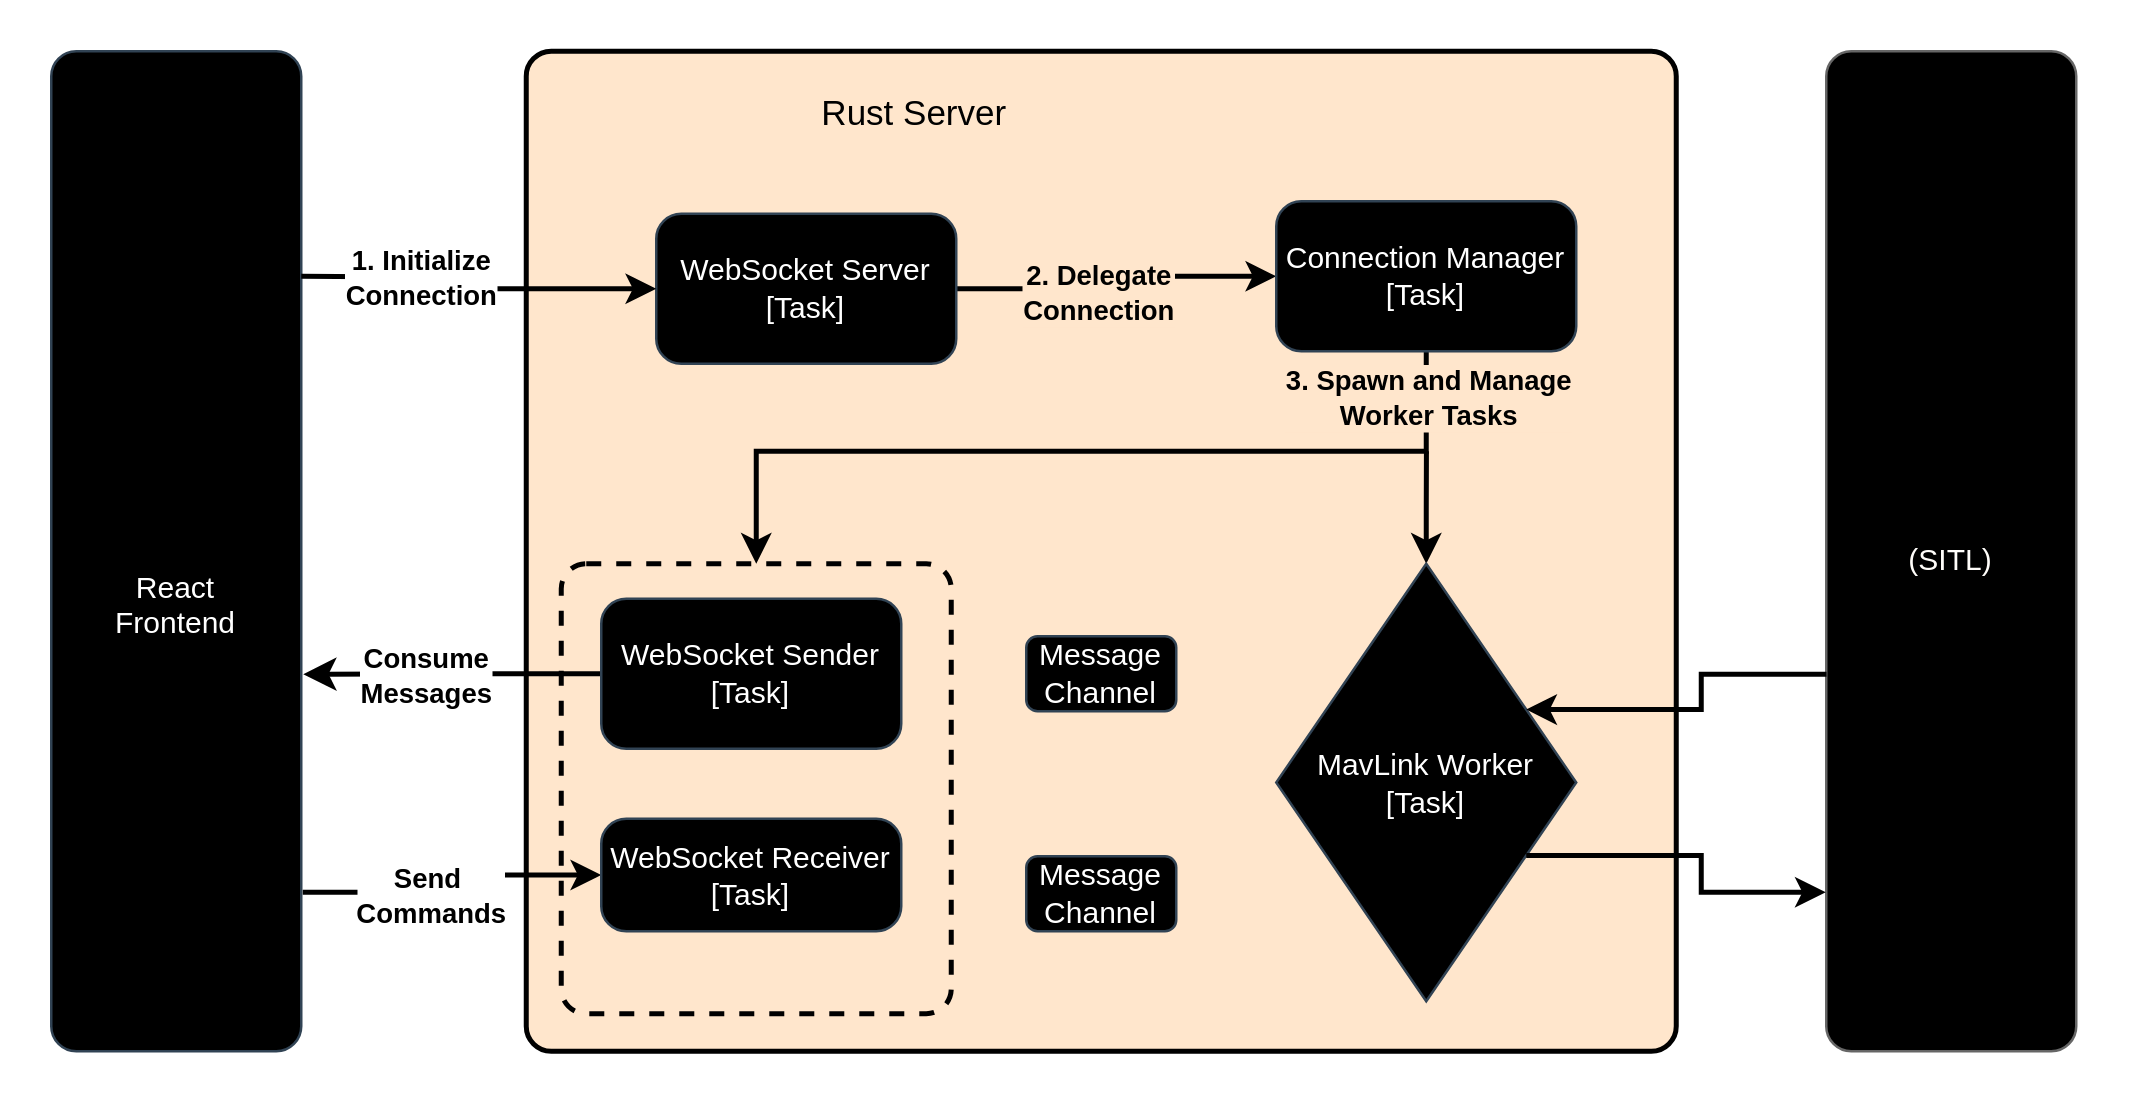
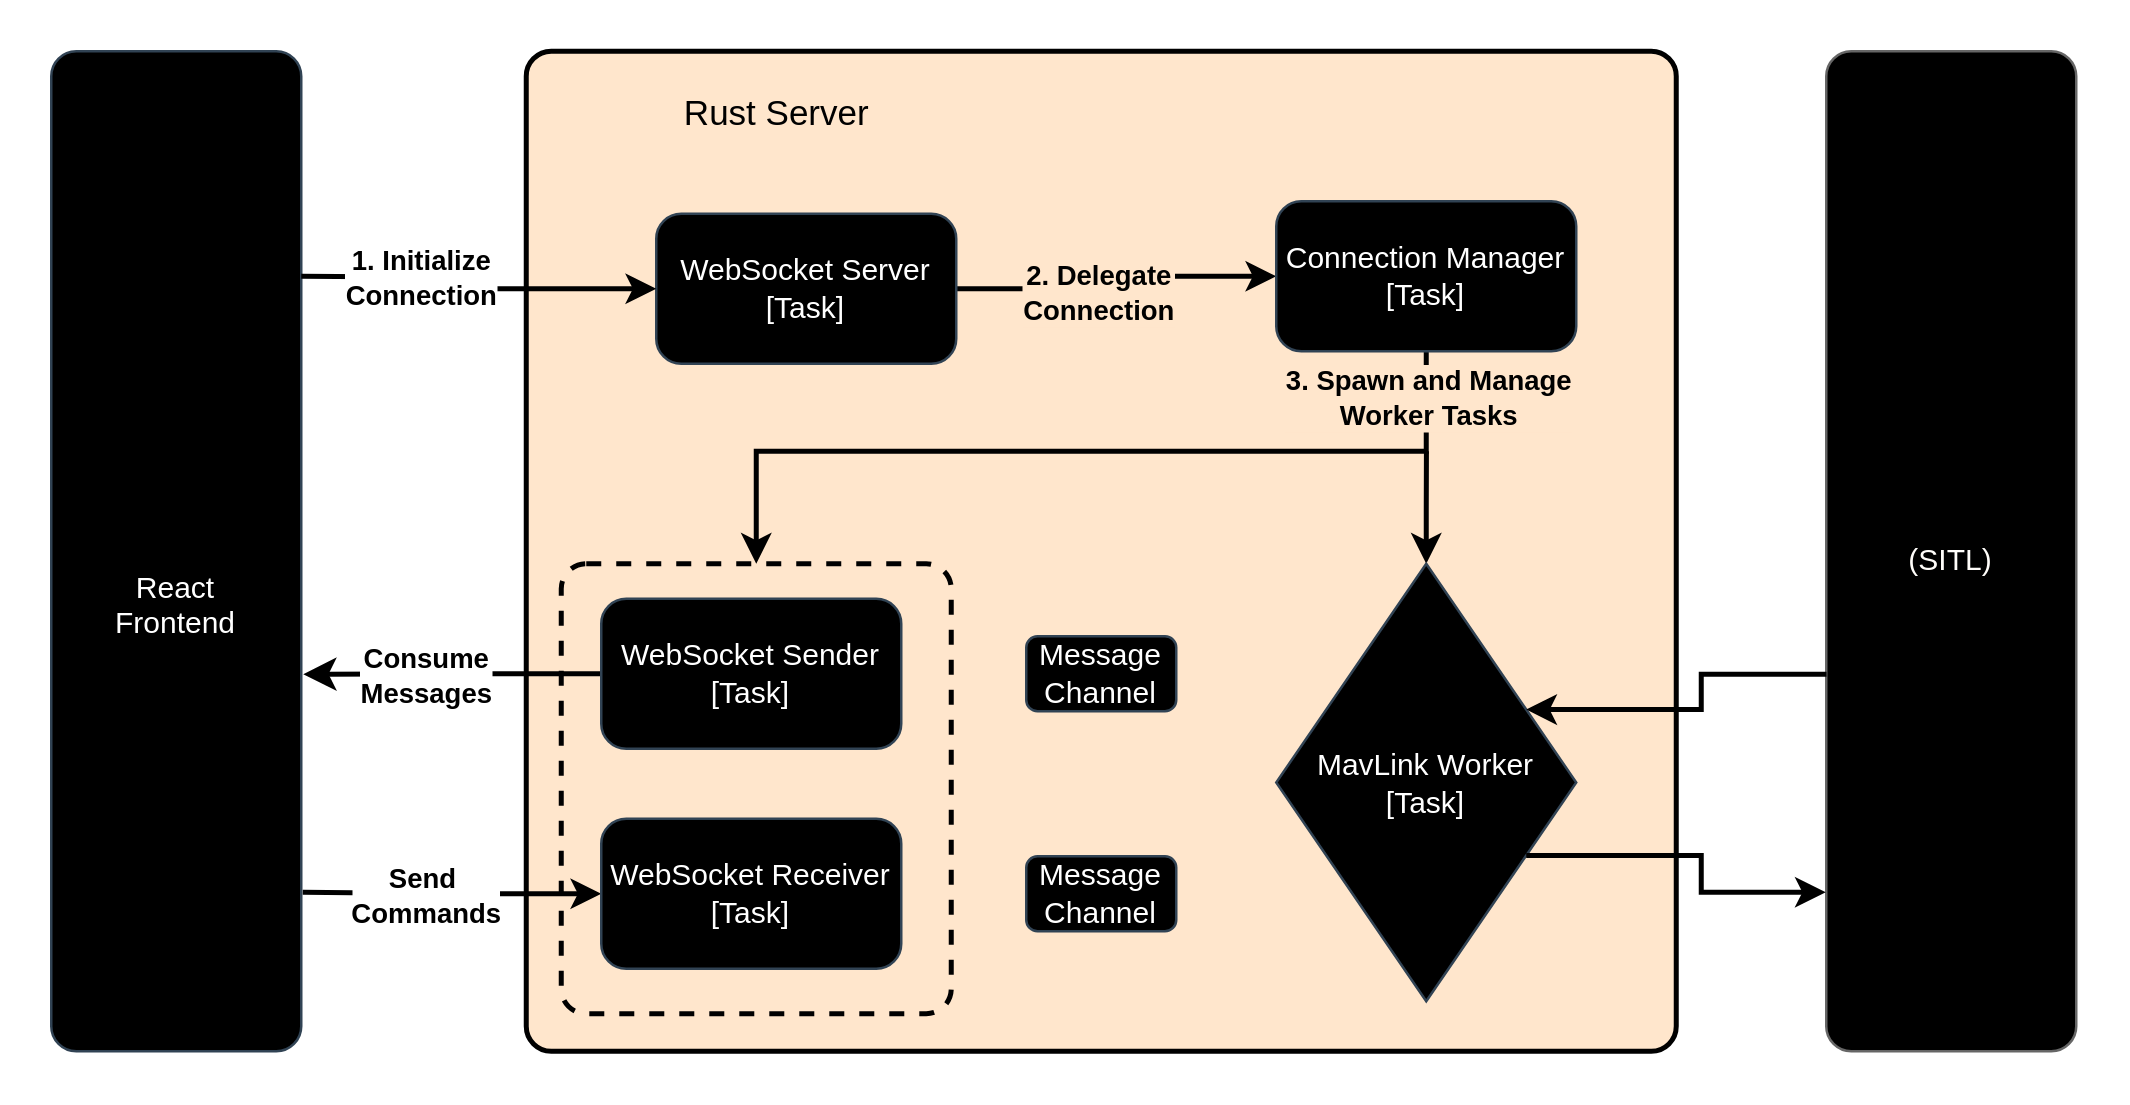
node "Rust Server": moved (914, 114) -> (776, 114)
node "WebSocket Receiver [Task]": size 300x113 -> 300x150
